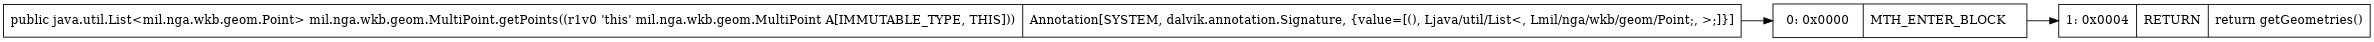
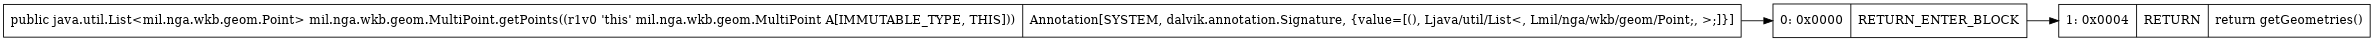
node "0: 0x0000": text "MTH_ENTER_BLOCK" -> "RETURN_ENTER_BLOCK"
